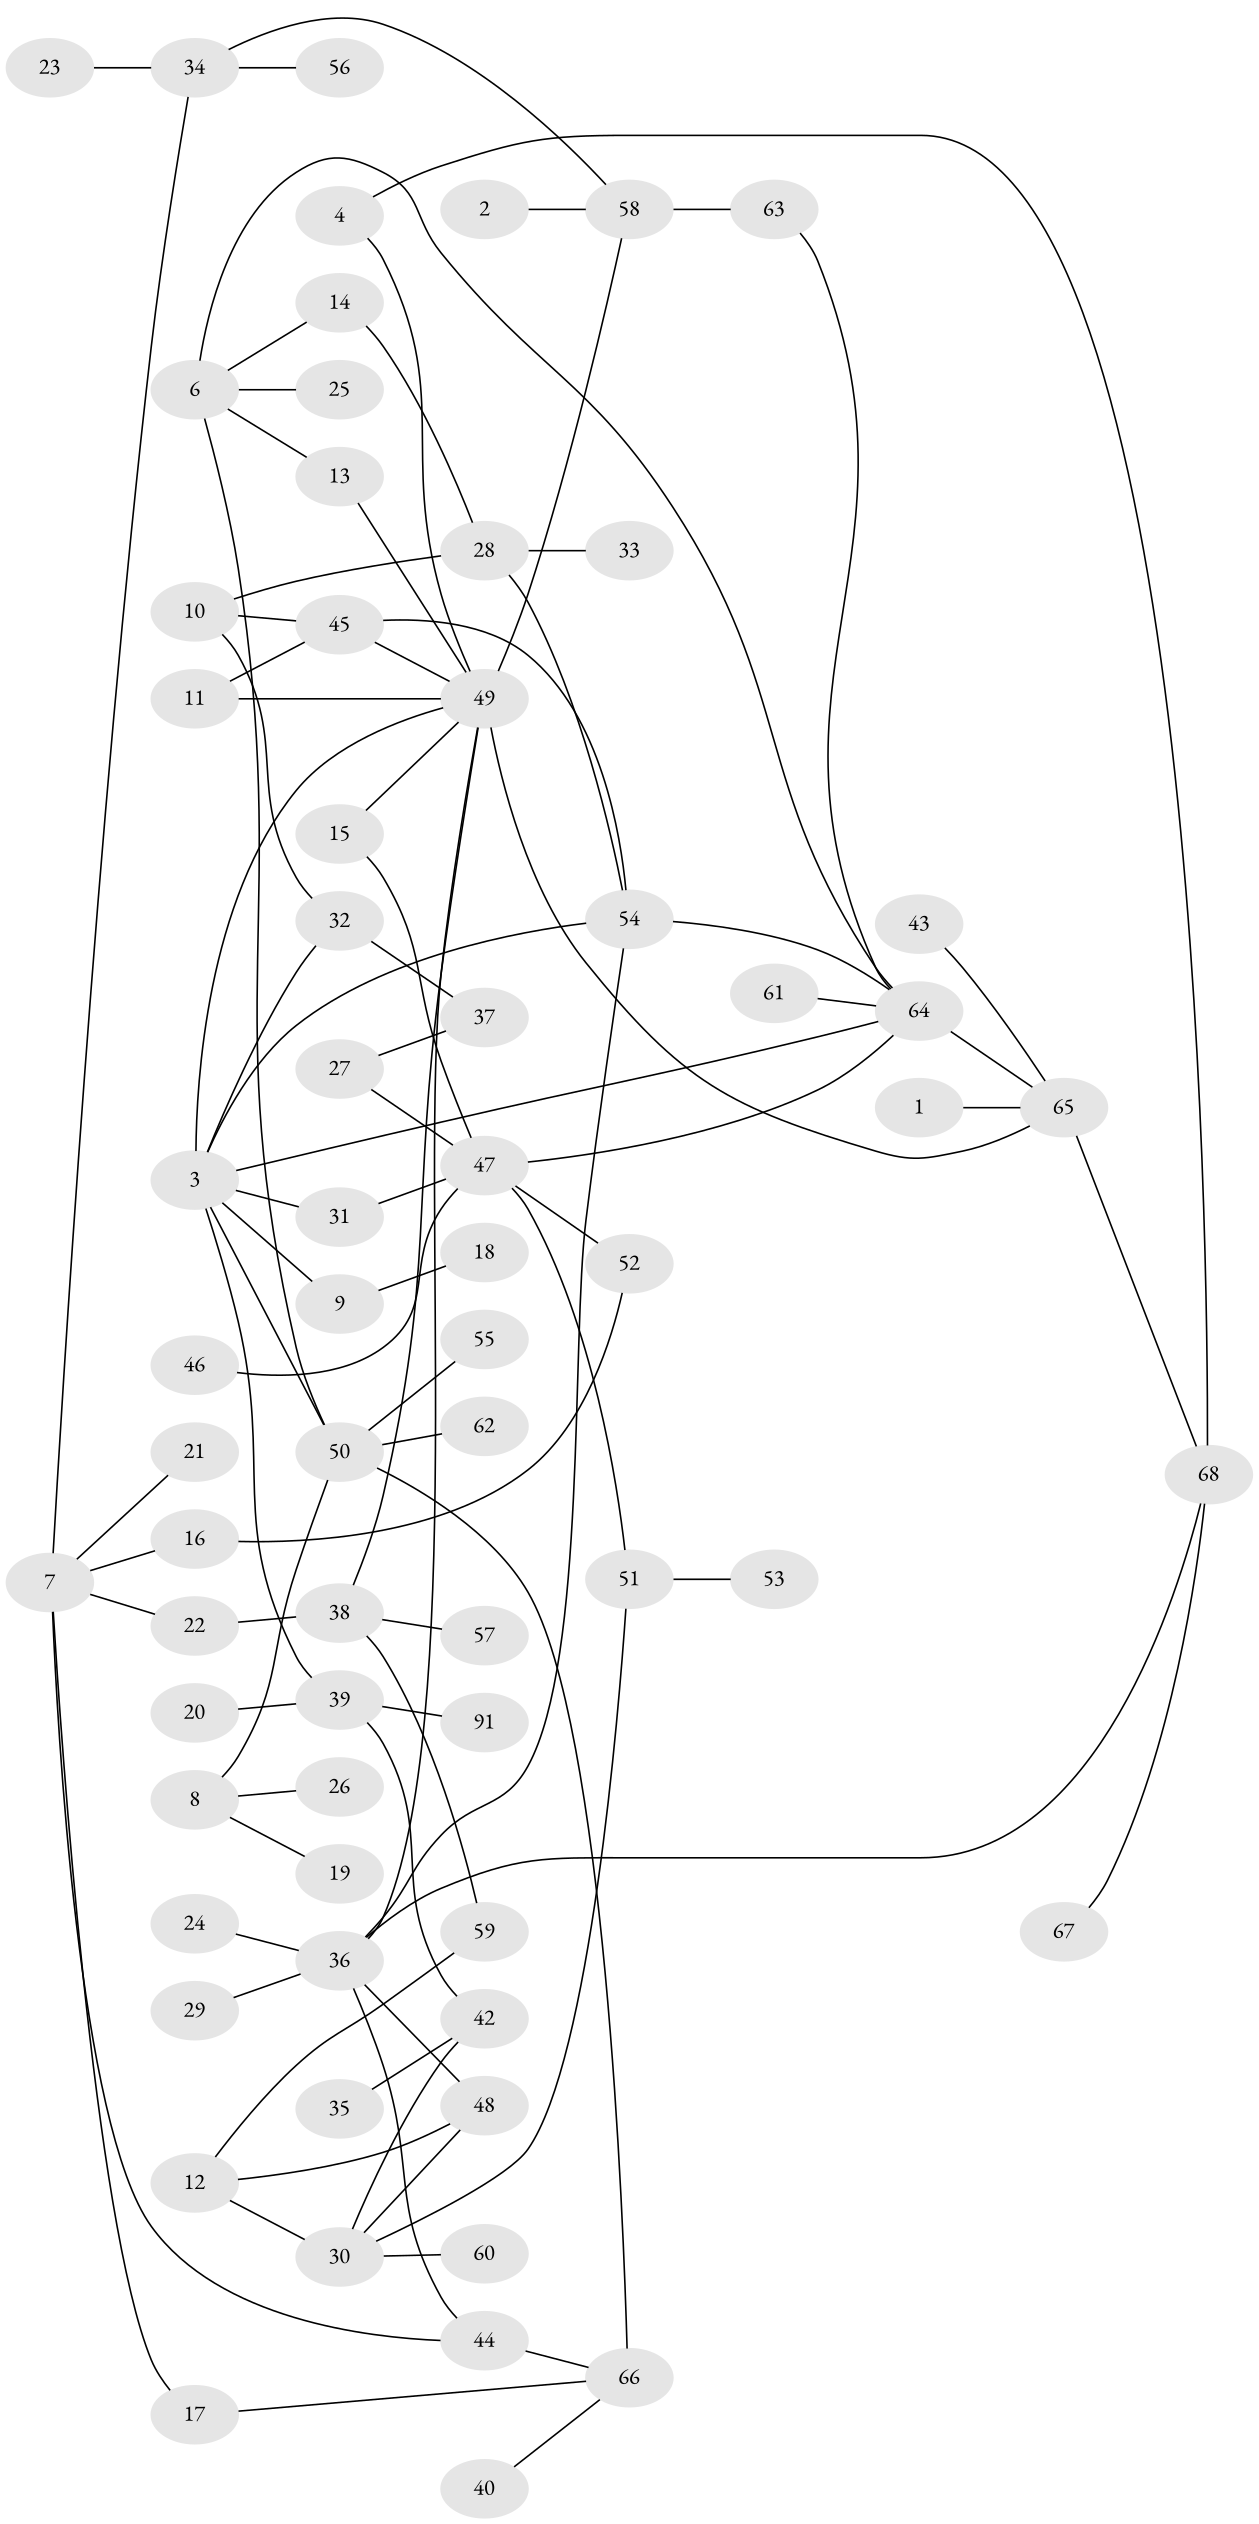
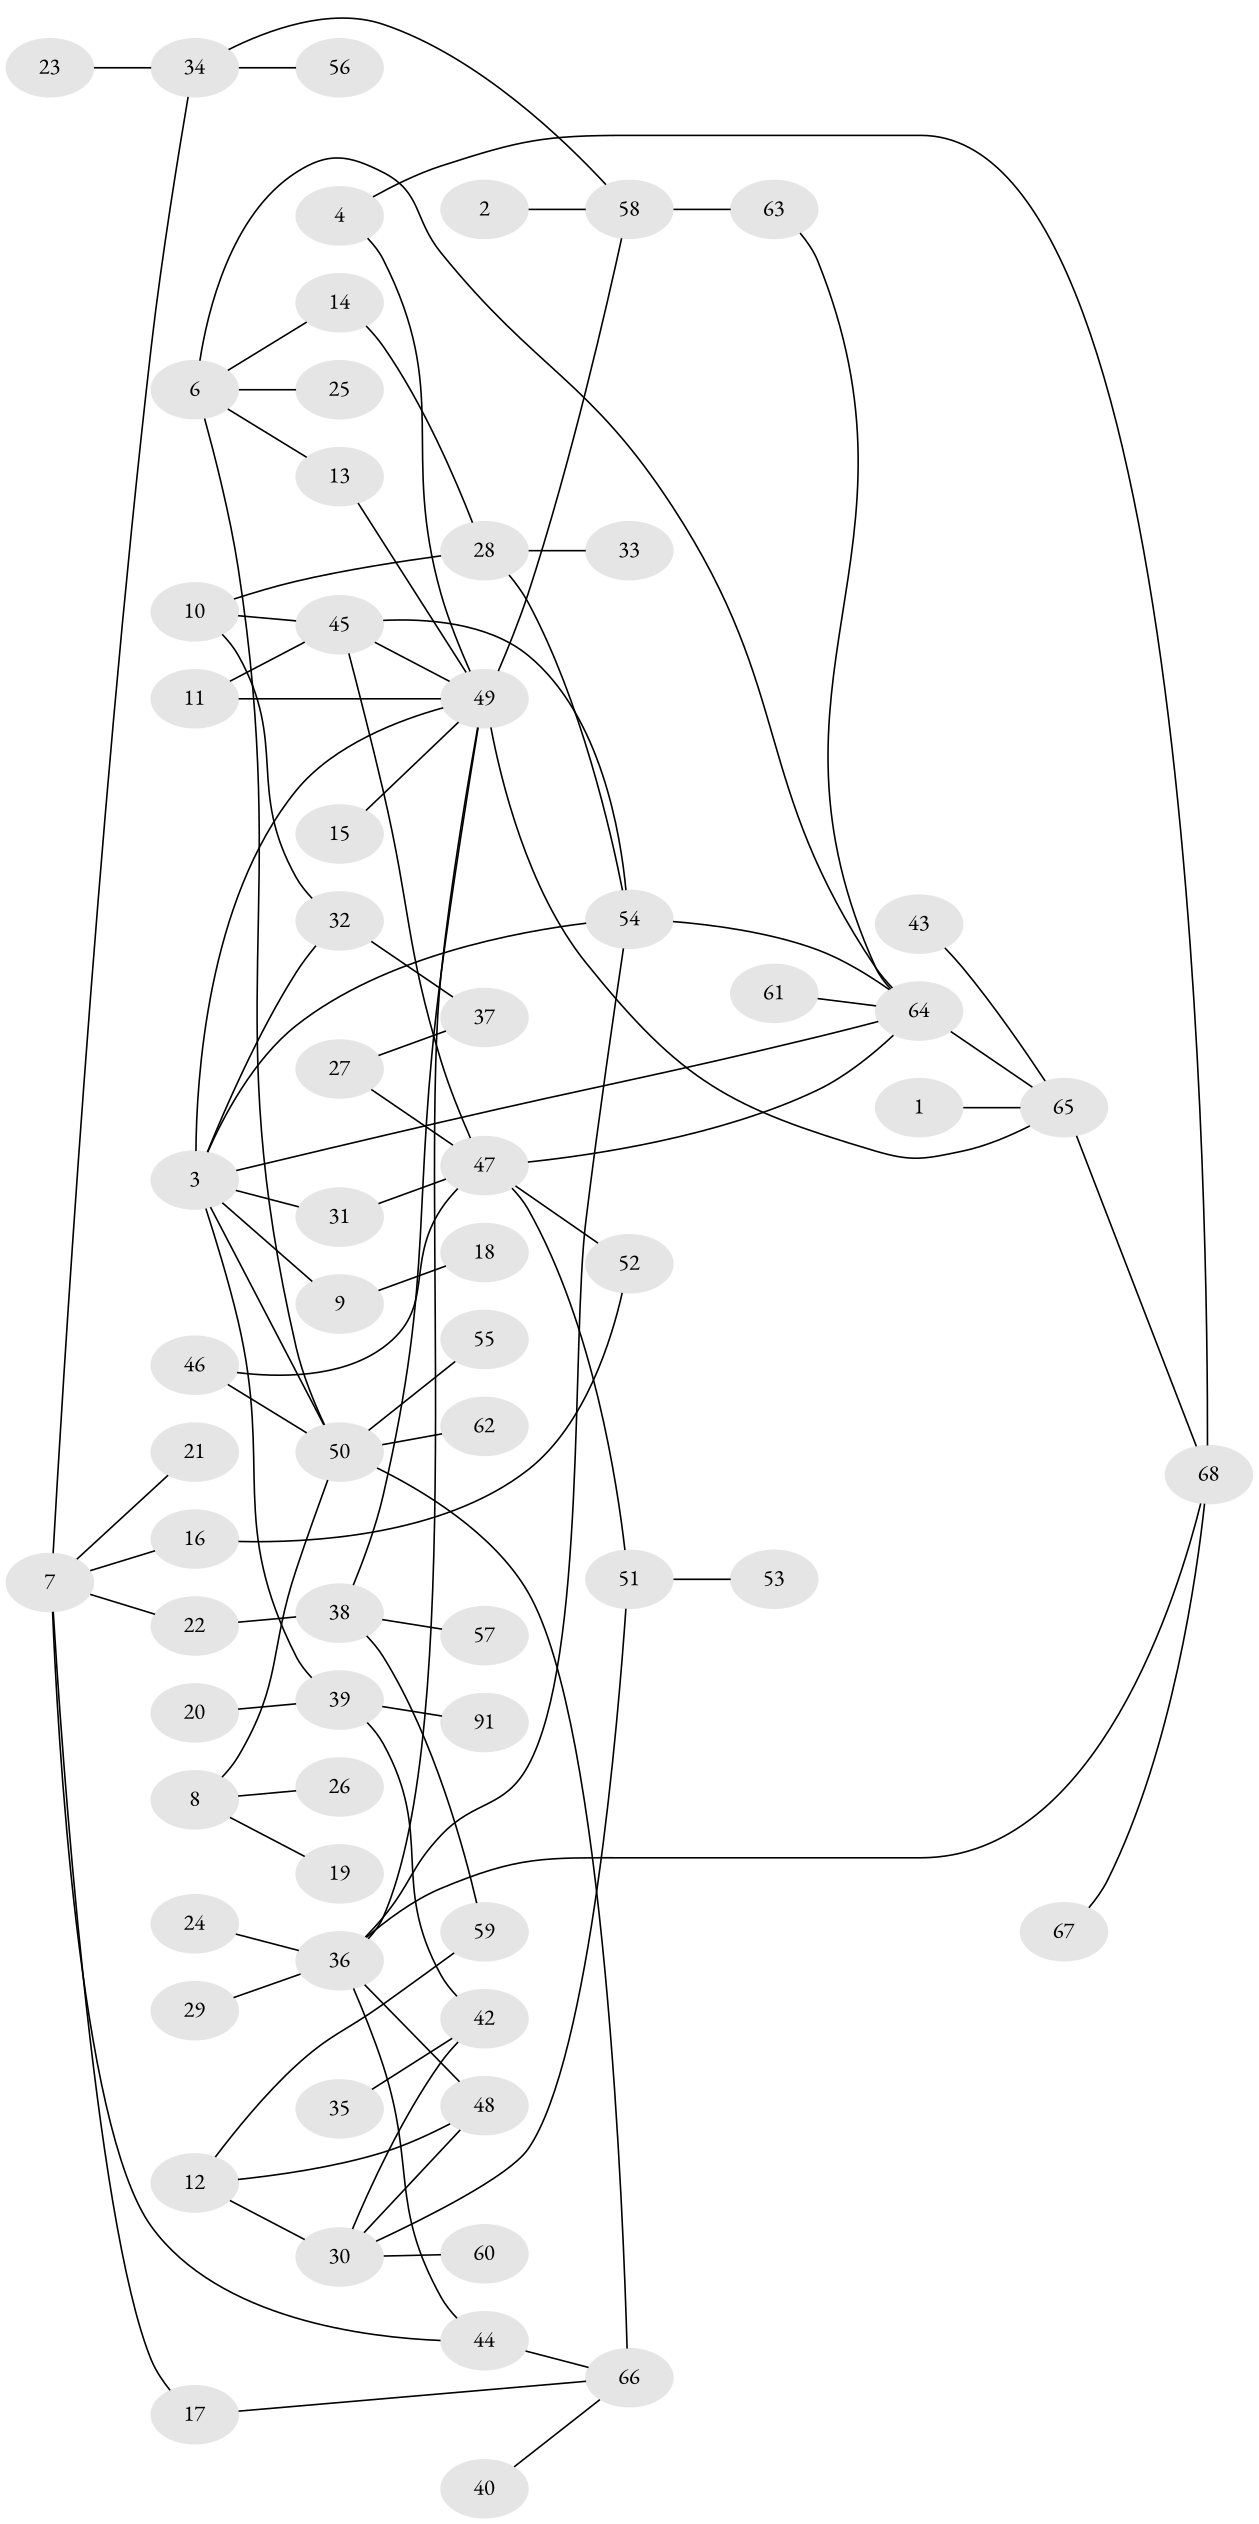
edge "15" -- "47": now "45" -- "47"
edge "46" -- "50": added
